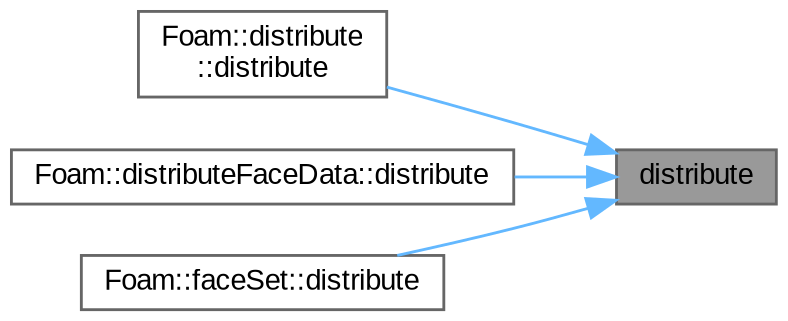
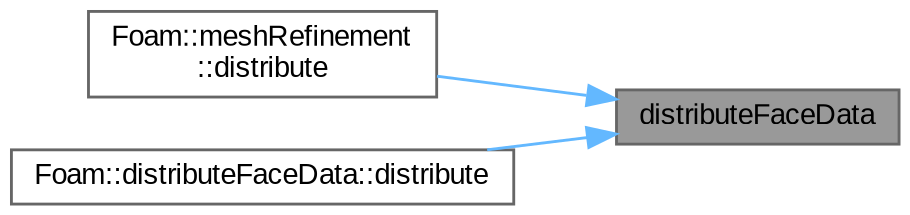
node "Foam::distribute ::distribute": label "Foam::distribute ::distribute" -> "Foam::meshRefinement ::distribute"
node "distribute": label "distribute" -> "distributeFaceData"
node "Foam::faceSet::distribute": removed
